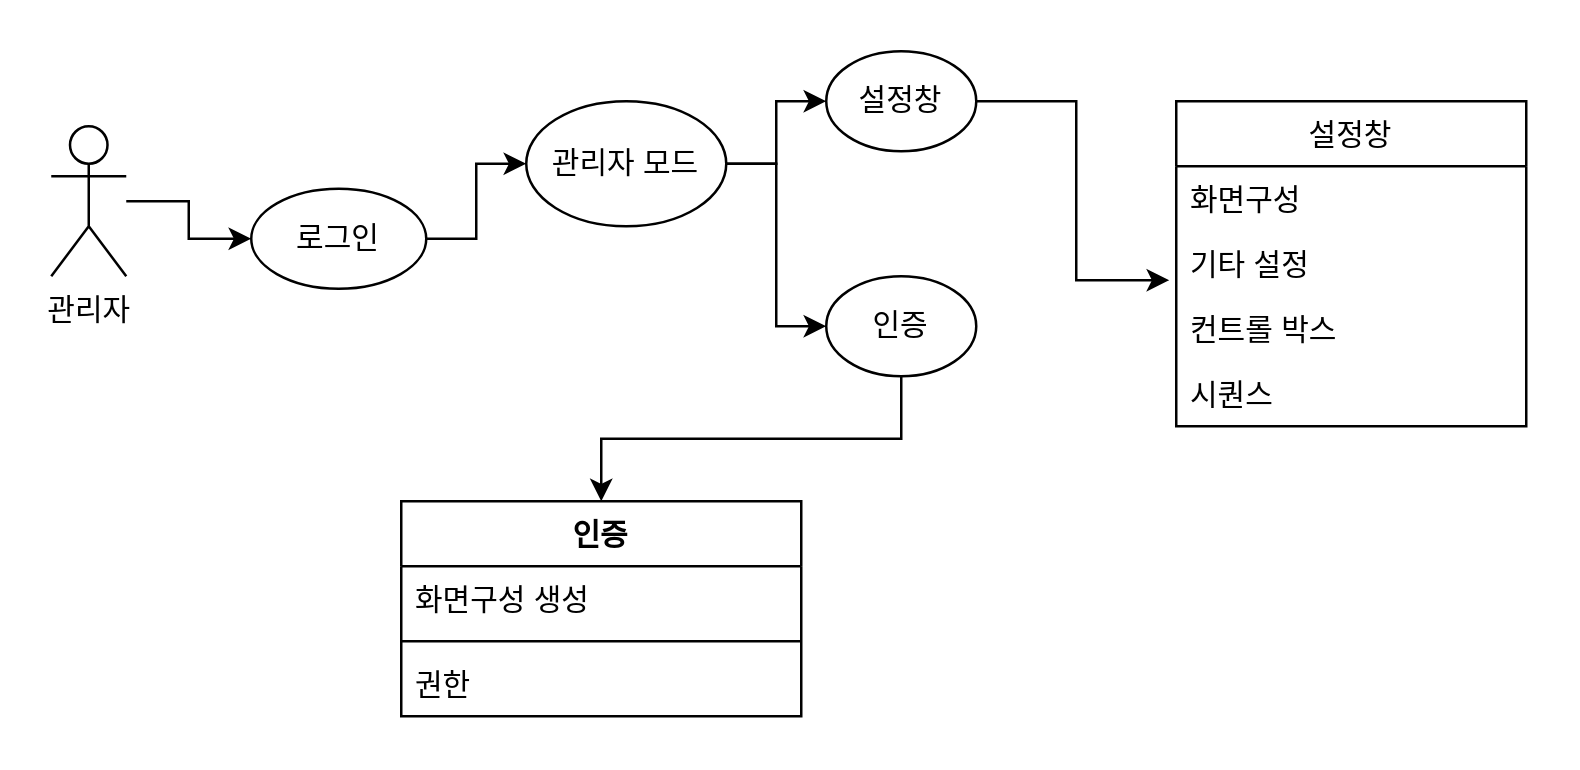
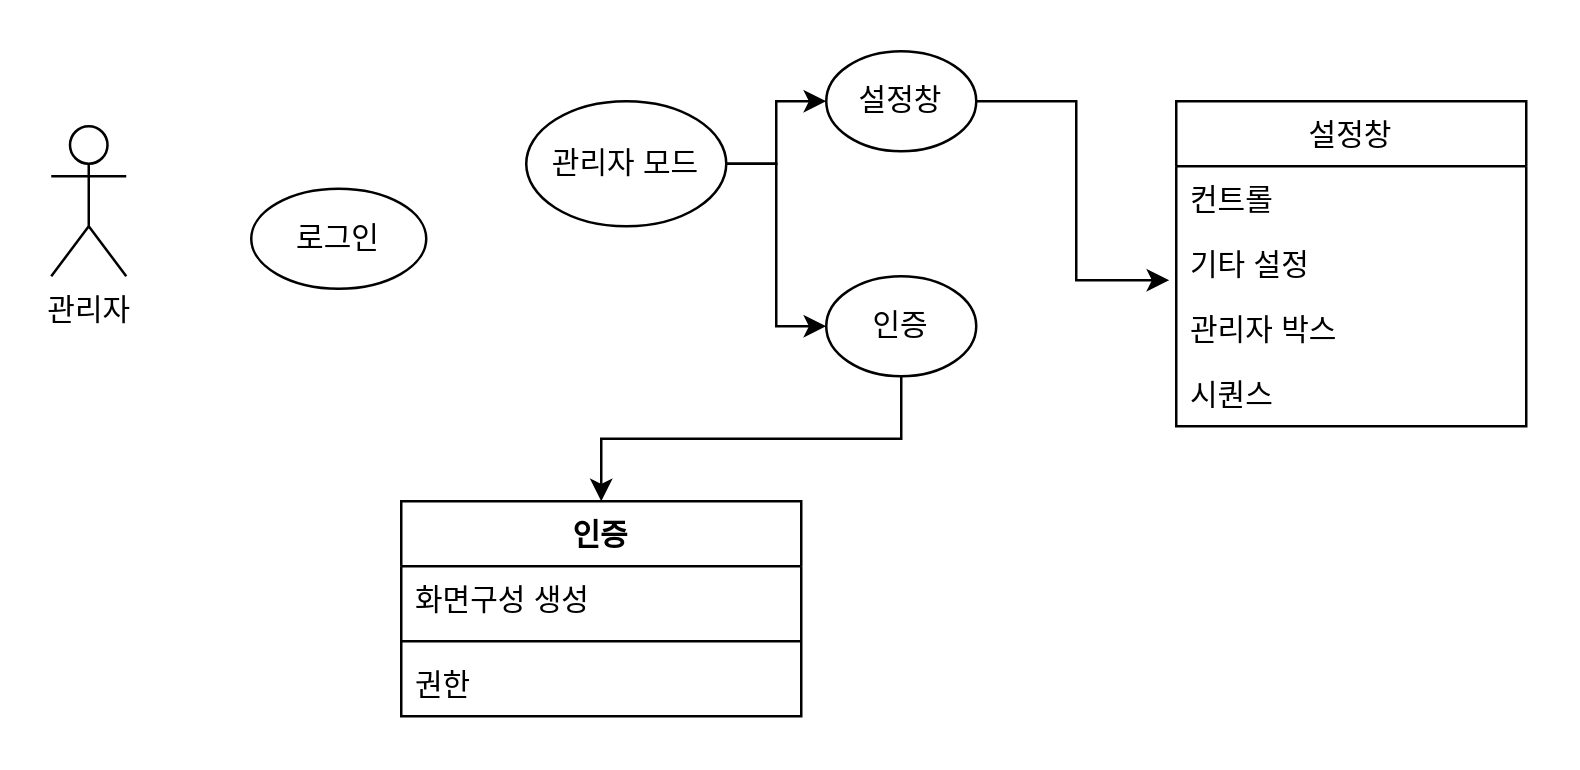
node "화면구성": label "화면구성" -> "컨트롤"
edge "로그인" -> "관리자 모드": removed
edge "관리자" -> "로그인": removed
node "컨트롤 박스": label "컨트롤 박스" -> "관리자 박스"
